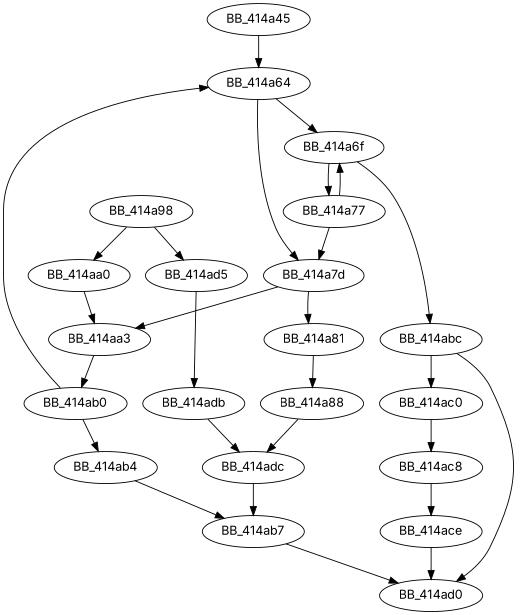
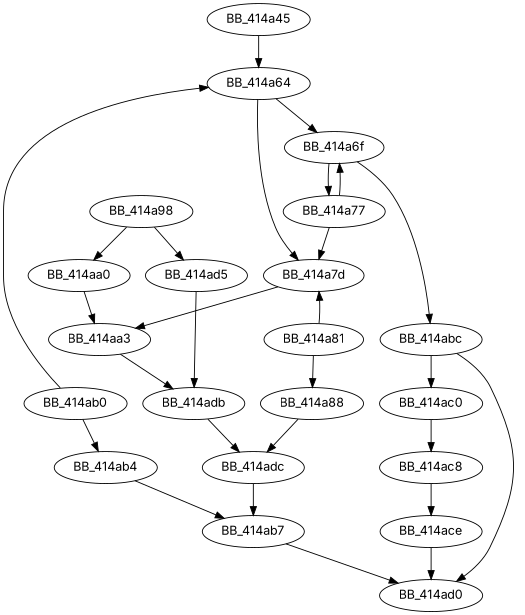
edge "BB_414a7d" -> "BB_414a81": reversed
edge "BB_414aa3" -> "BB_414ab0": now "BB_414aa3" -> "BB_414adb"
